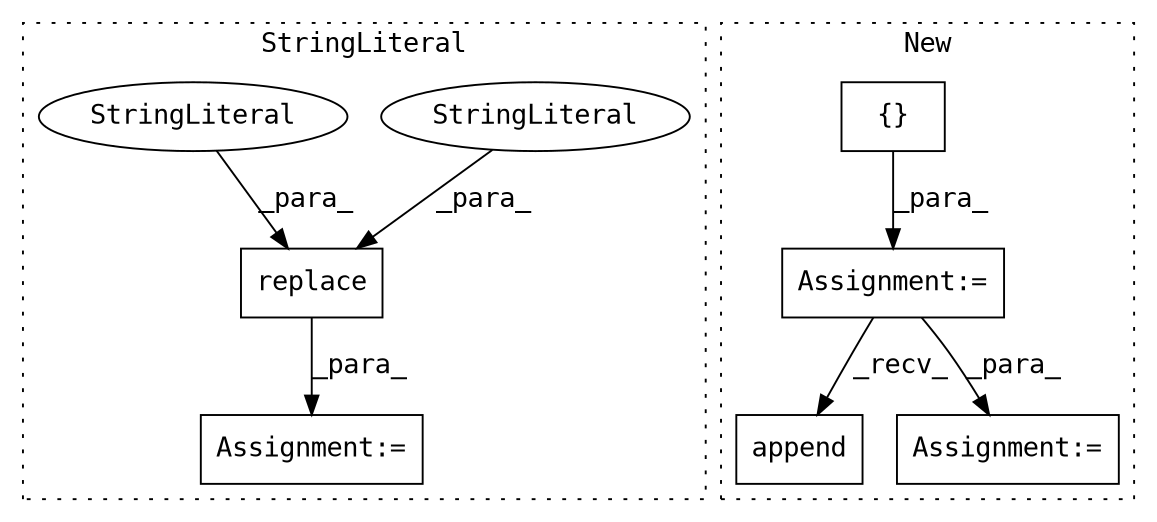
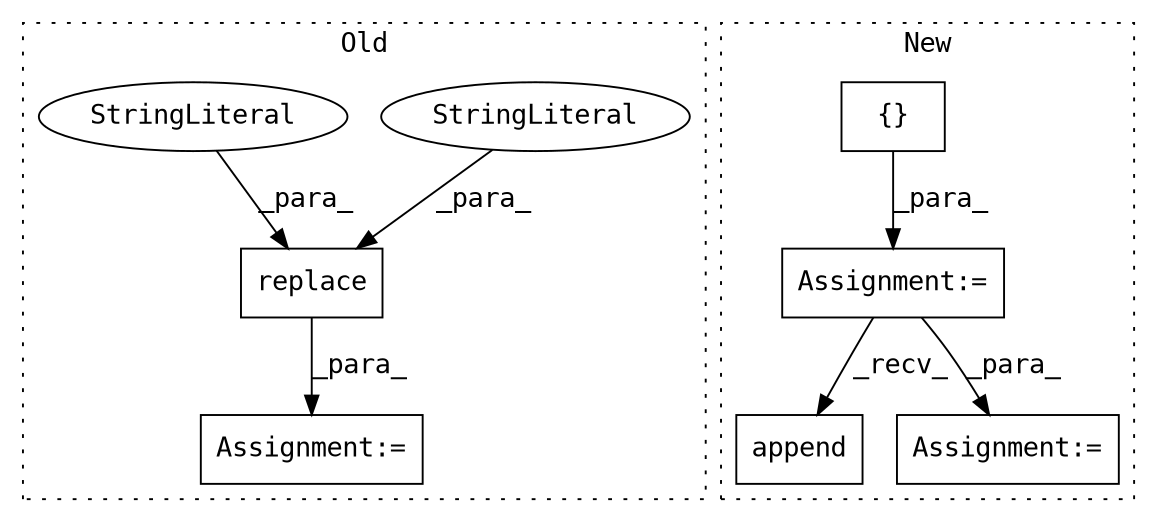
cluster "StringLiteral": label "StringLiteral" -> "Old"
